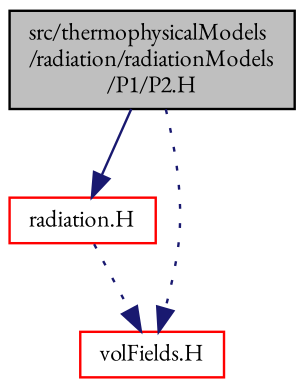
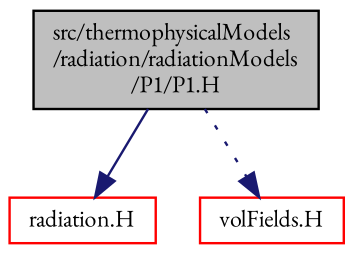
node "src/thermophysicalModels /radiation/radiationModels /P1/P2.H": label "src/thermophysicalModels /radiation/radiationModels /P1/P2.H" -> "src/thermophysicalModels /radiation/radiationModels /P1/P1.H"
edge "radiation.H" -> "volFields.H": removed
